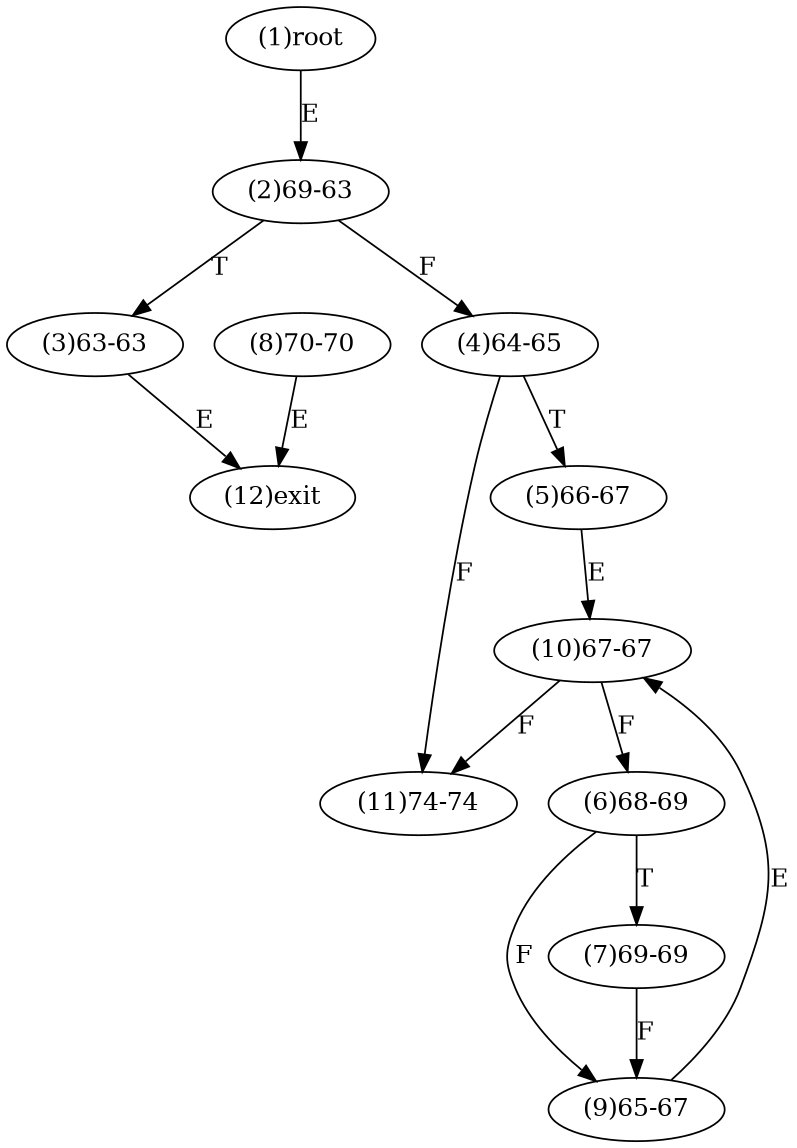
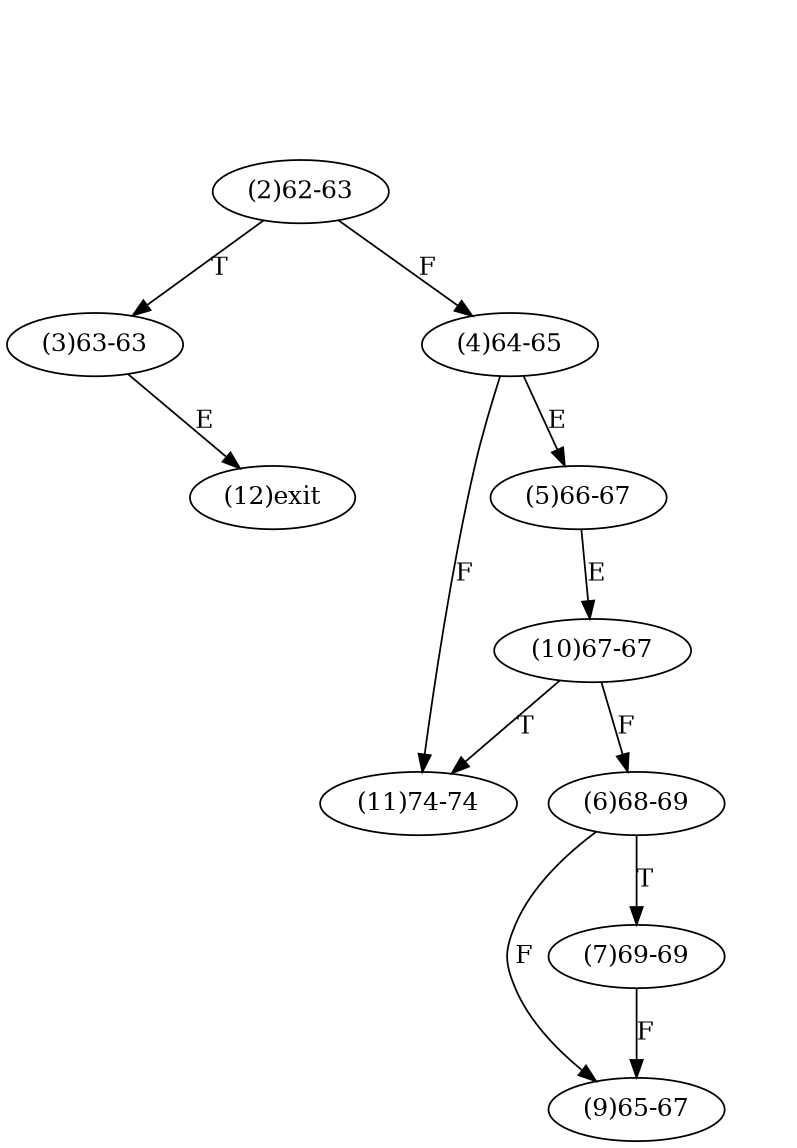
node "(1)root": removed
node "(2)69-63": label "(2)69-63" -> "(2)62-63"
node "(8)70-70": removed
edge "(4)64-65" -> "(5)66-67": label "T" -> "E"
edge "(10)67-67" -> "(11)74-74": label "F" -> "T"
edge "(9)65-67" -> "(10)67-67": removed, label "E"
